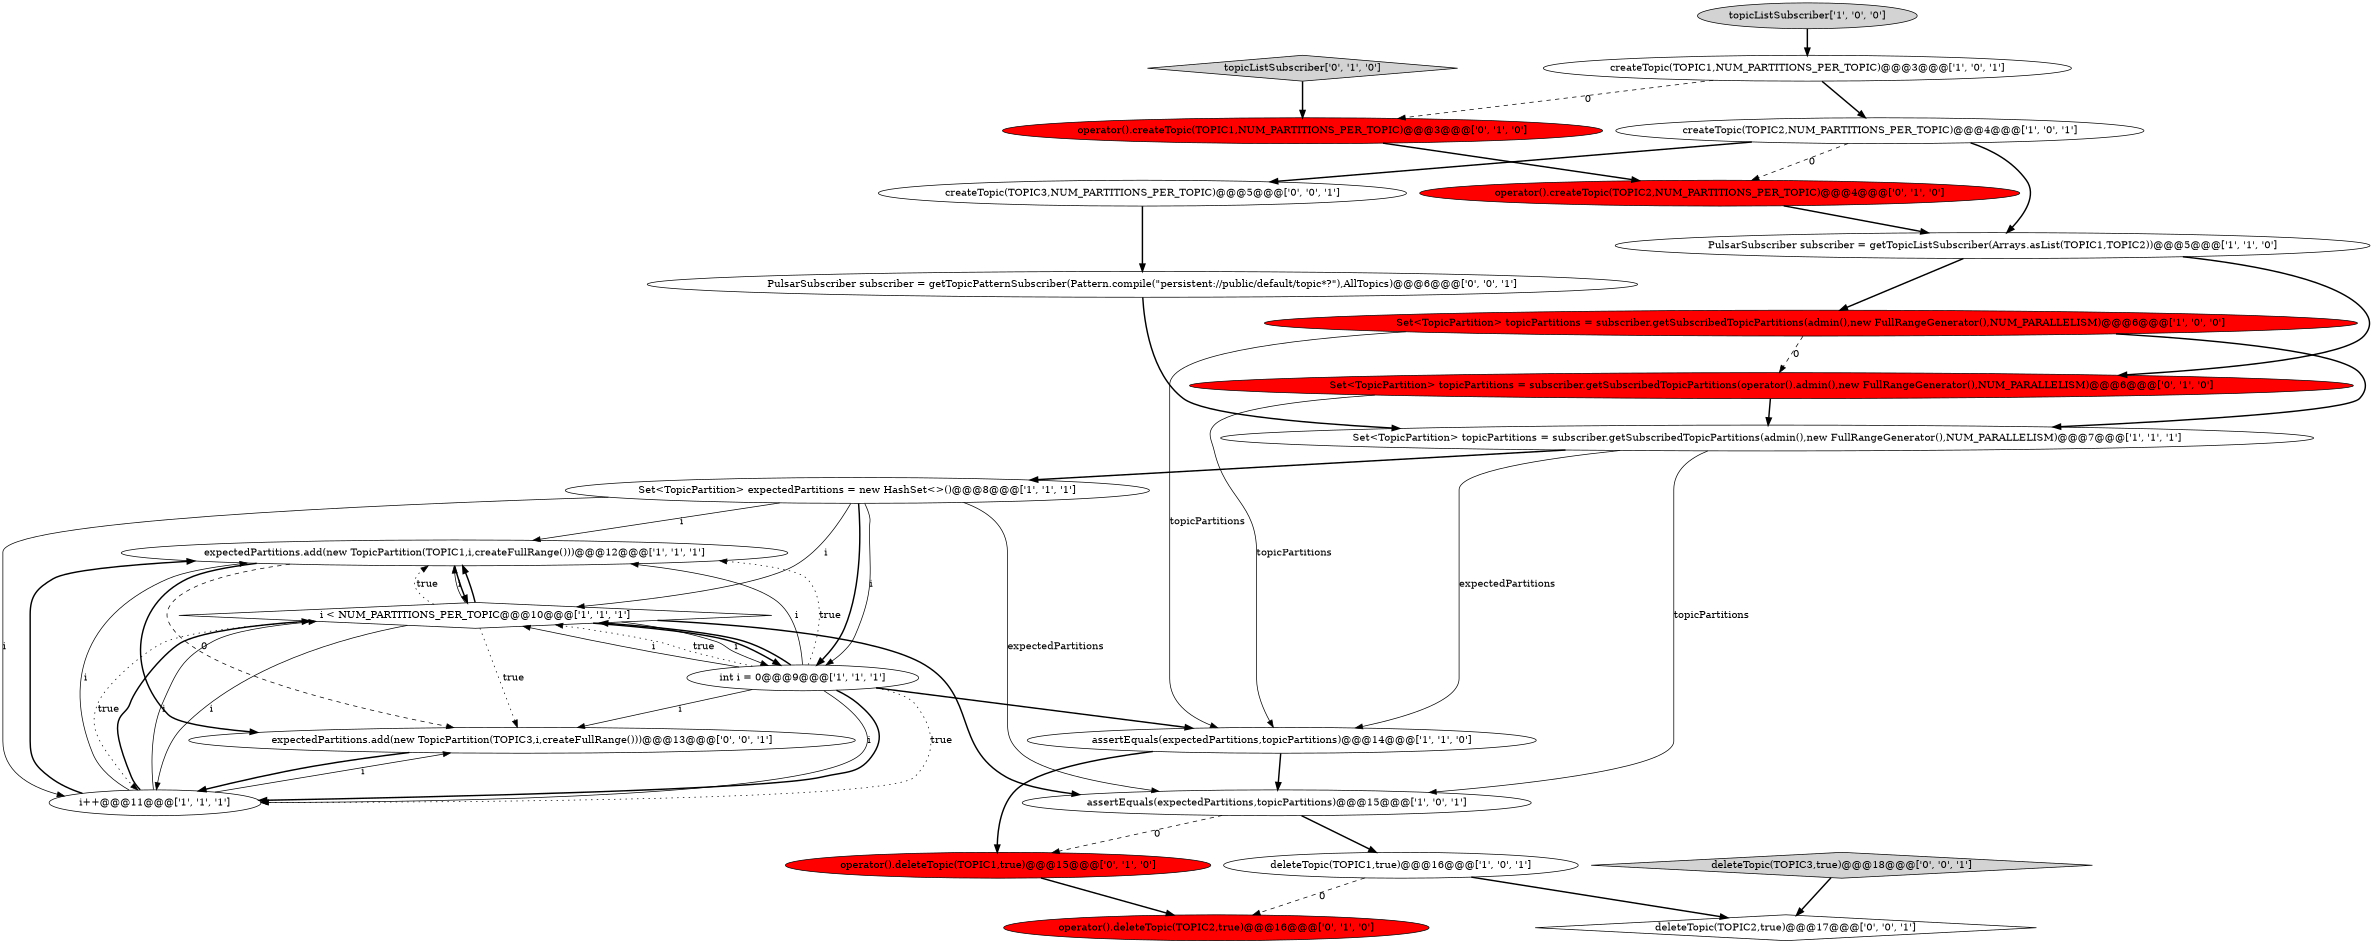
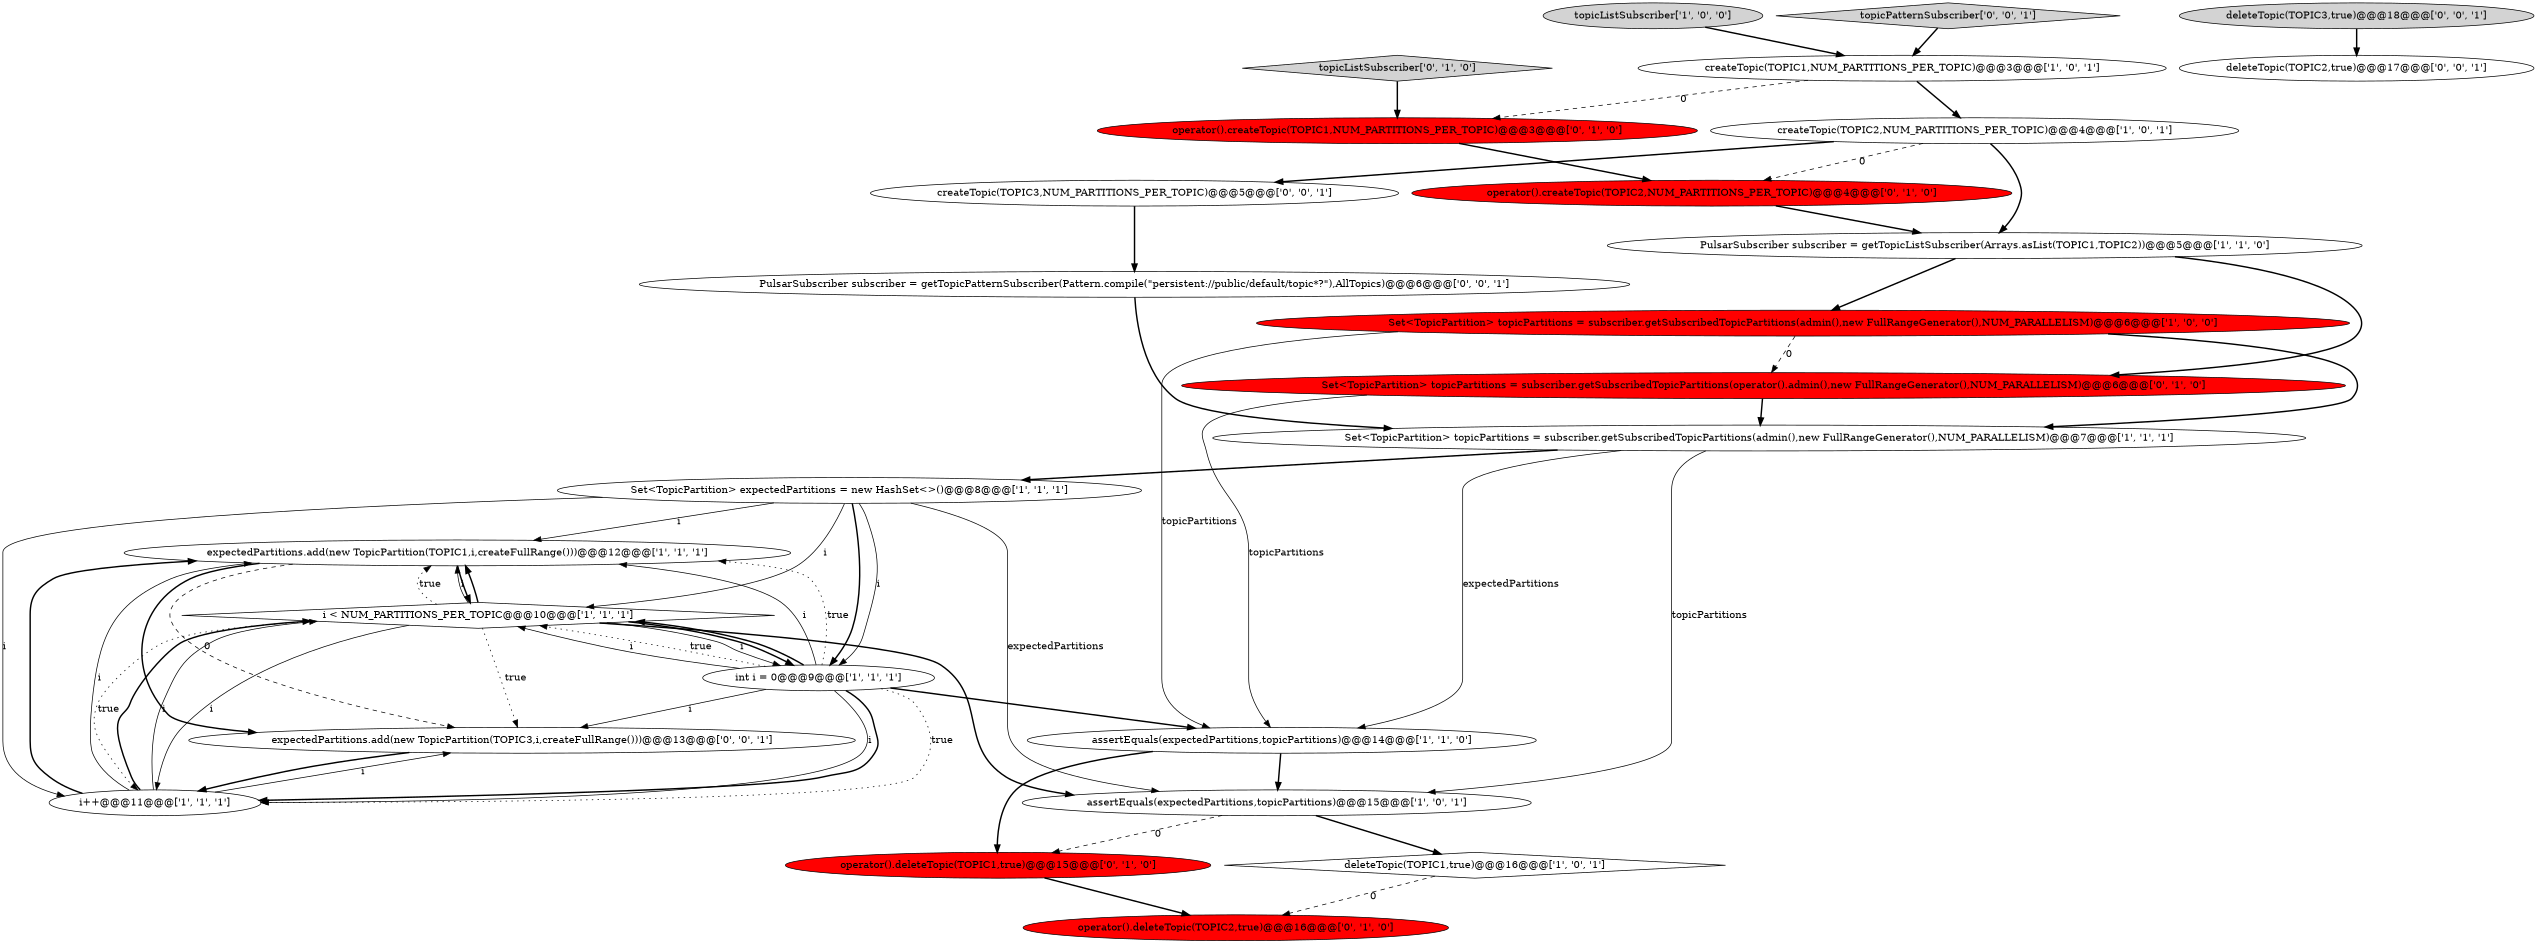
node "topicPatternSubscriber['0', '0', '1']": added
node "deleteTopic(TOPIC1,true)@@@16@@@['1', '0', '1']": shape ellipse -> diamond
node "deleteTopic(TOPIC3,true)@@@18@@@['0', '0', '1']": shape diamond -> ellipse
edge "deleteTopic(TOPIC1,true)@@@16@@@['1', '0', '1']" -> "deleteTopic(TOPIC2,true)@@@17@@@['0', '0', '1']": removed
node "deleteTopic(TOPIC2,true)@@@17@@@['0', '0', '1']": shape diamond -> ellipse
